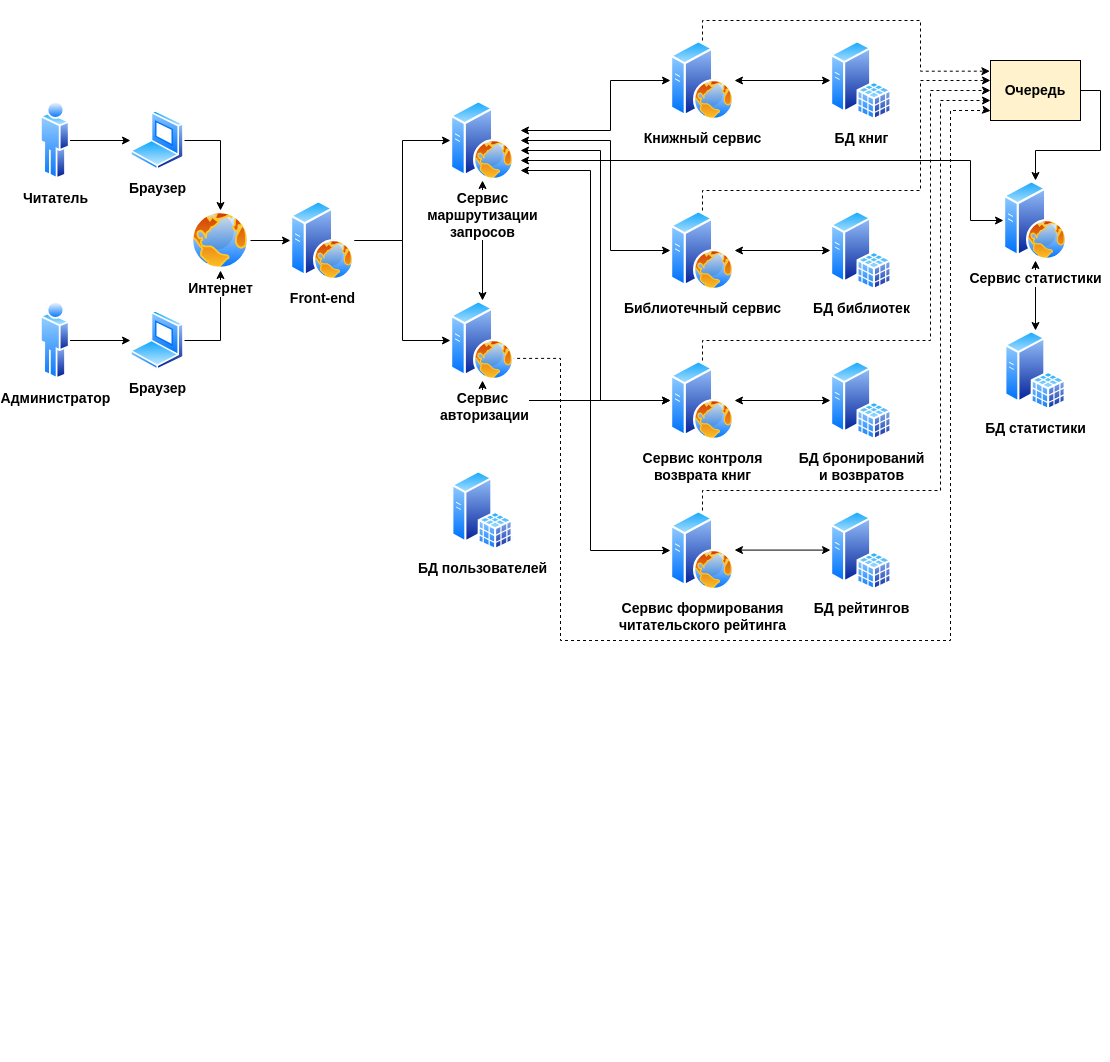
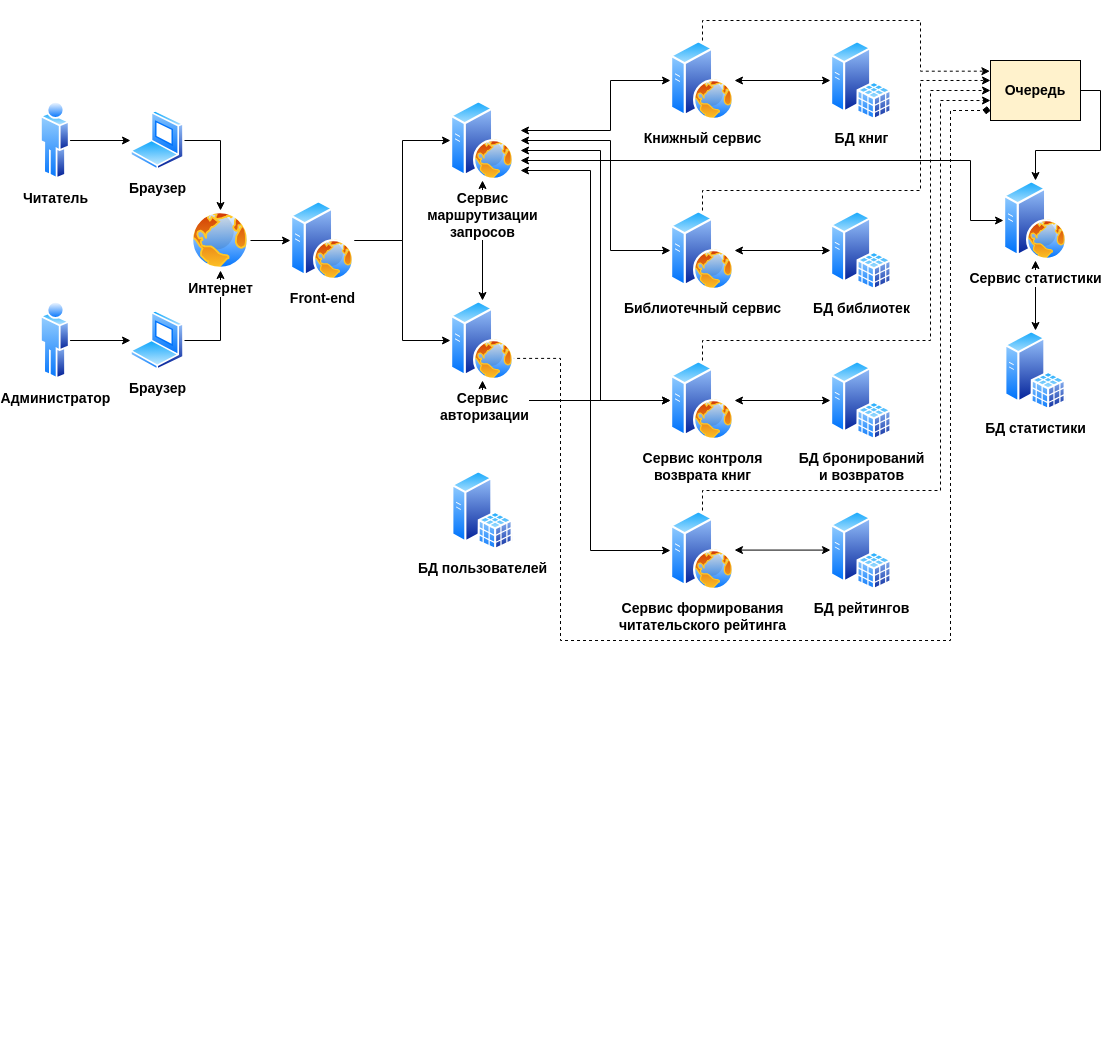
edge "Сервис авторизации" -> "Очередь": arrowhead classic -> diamond
